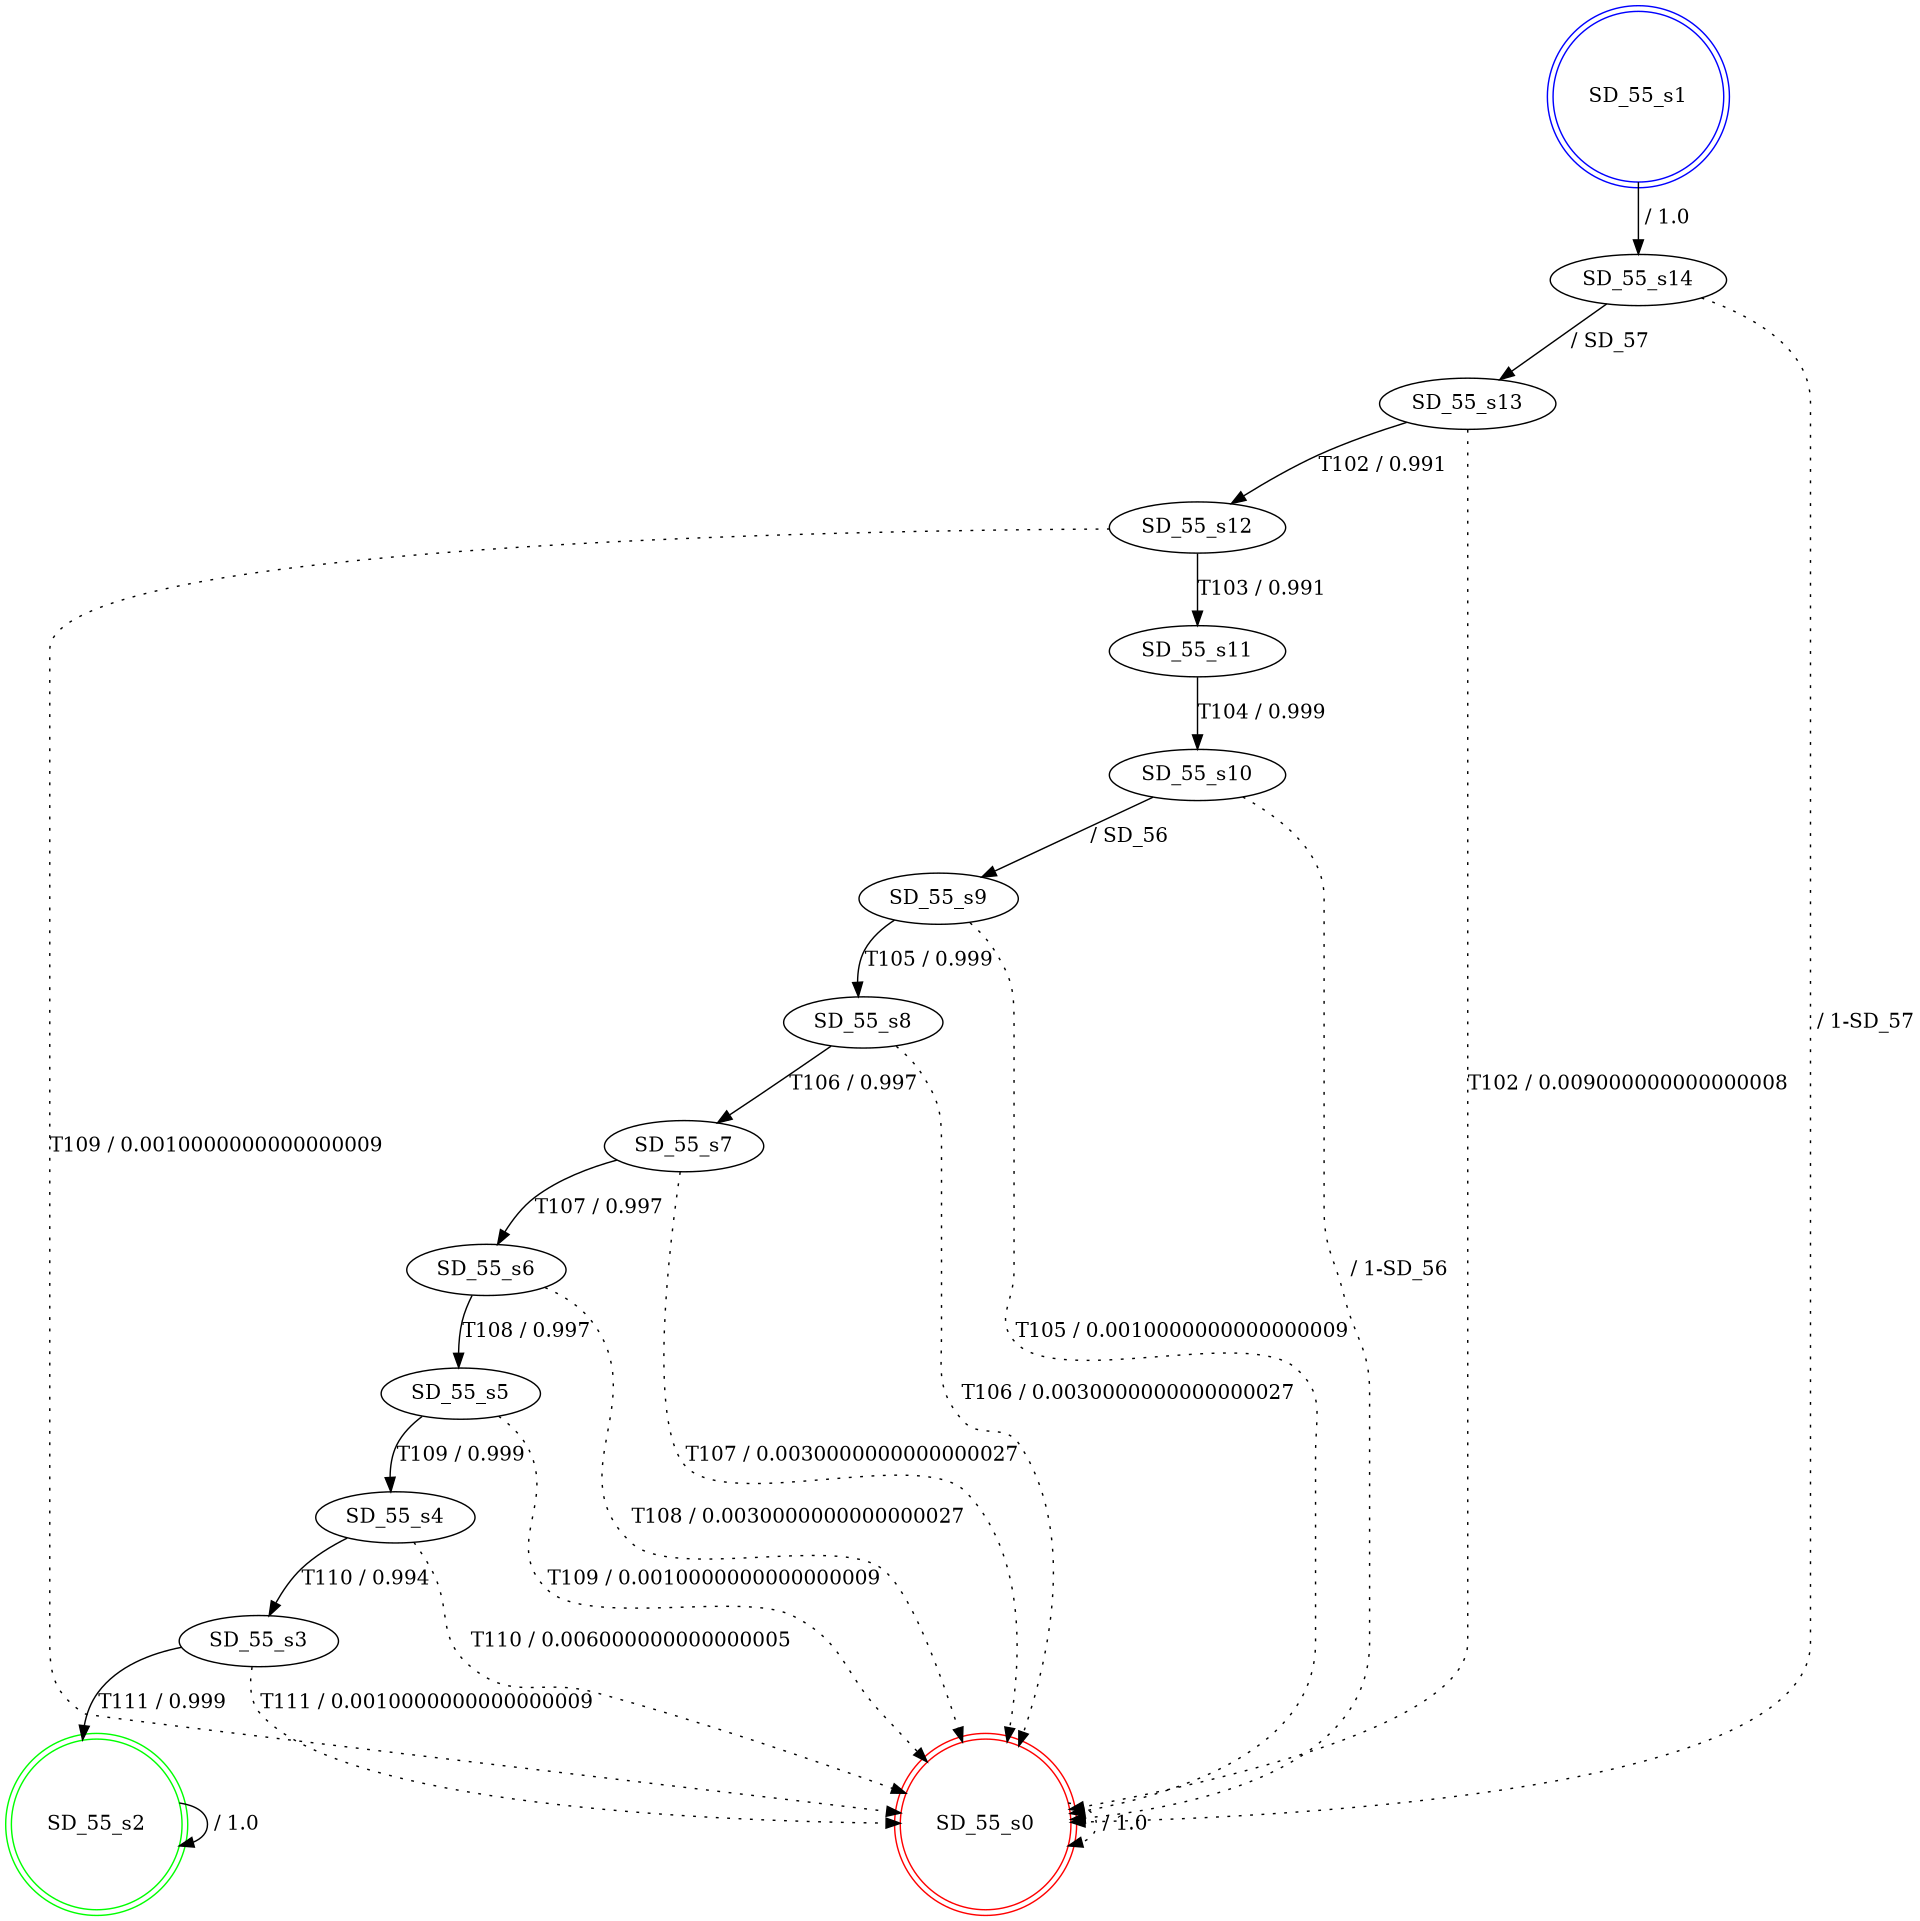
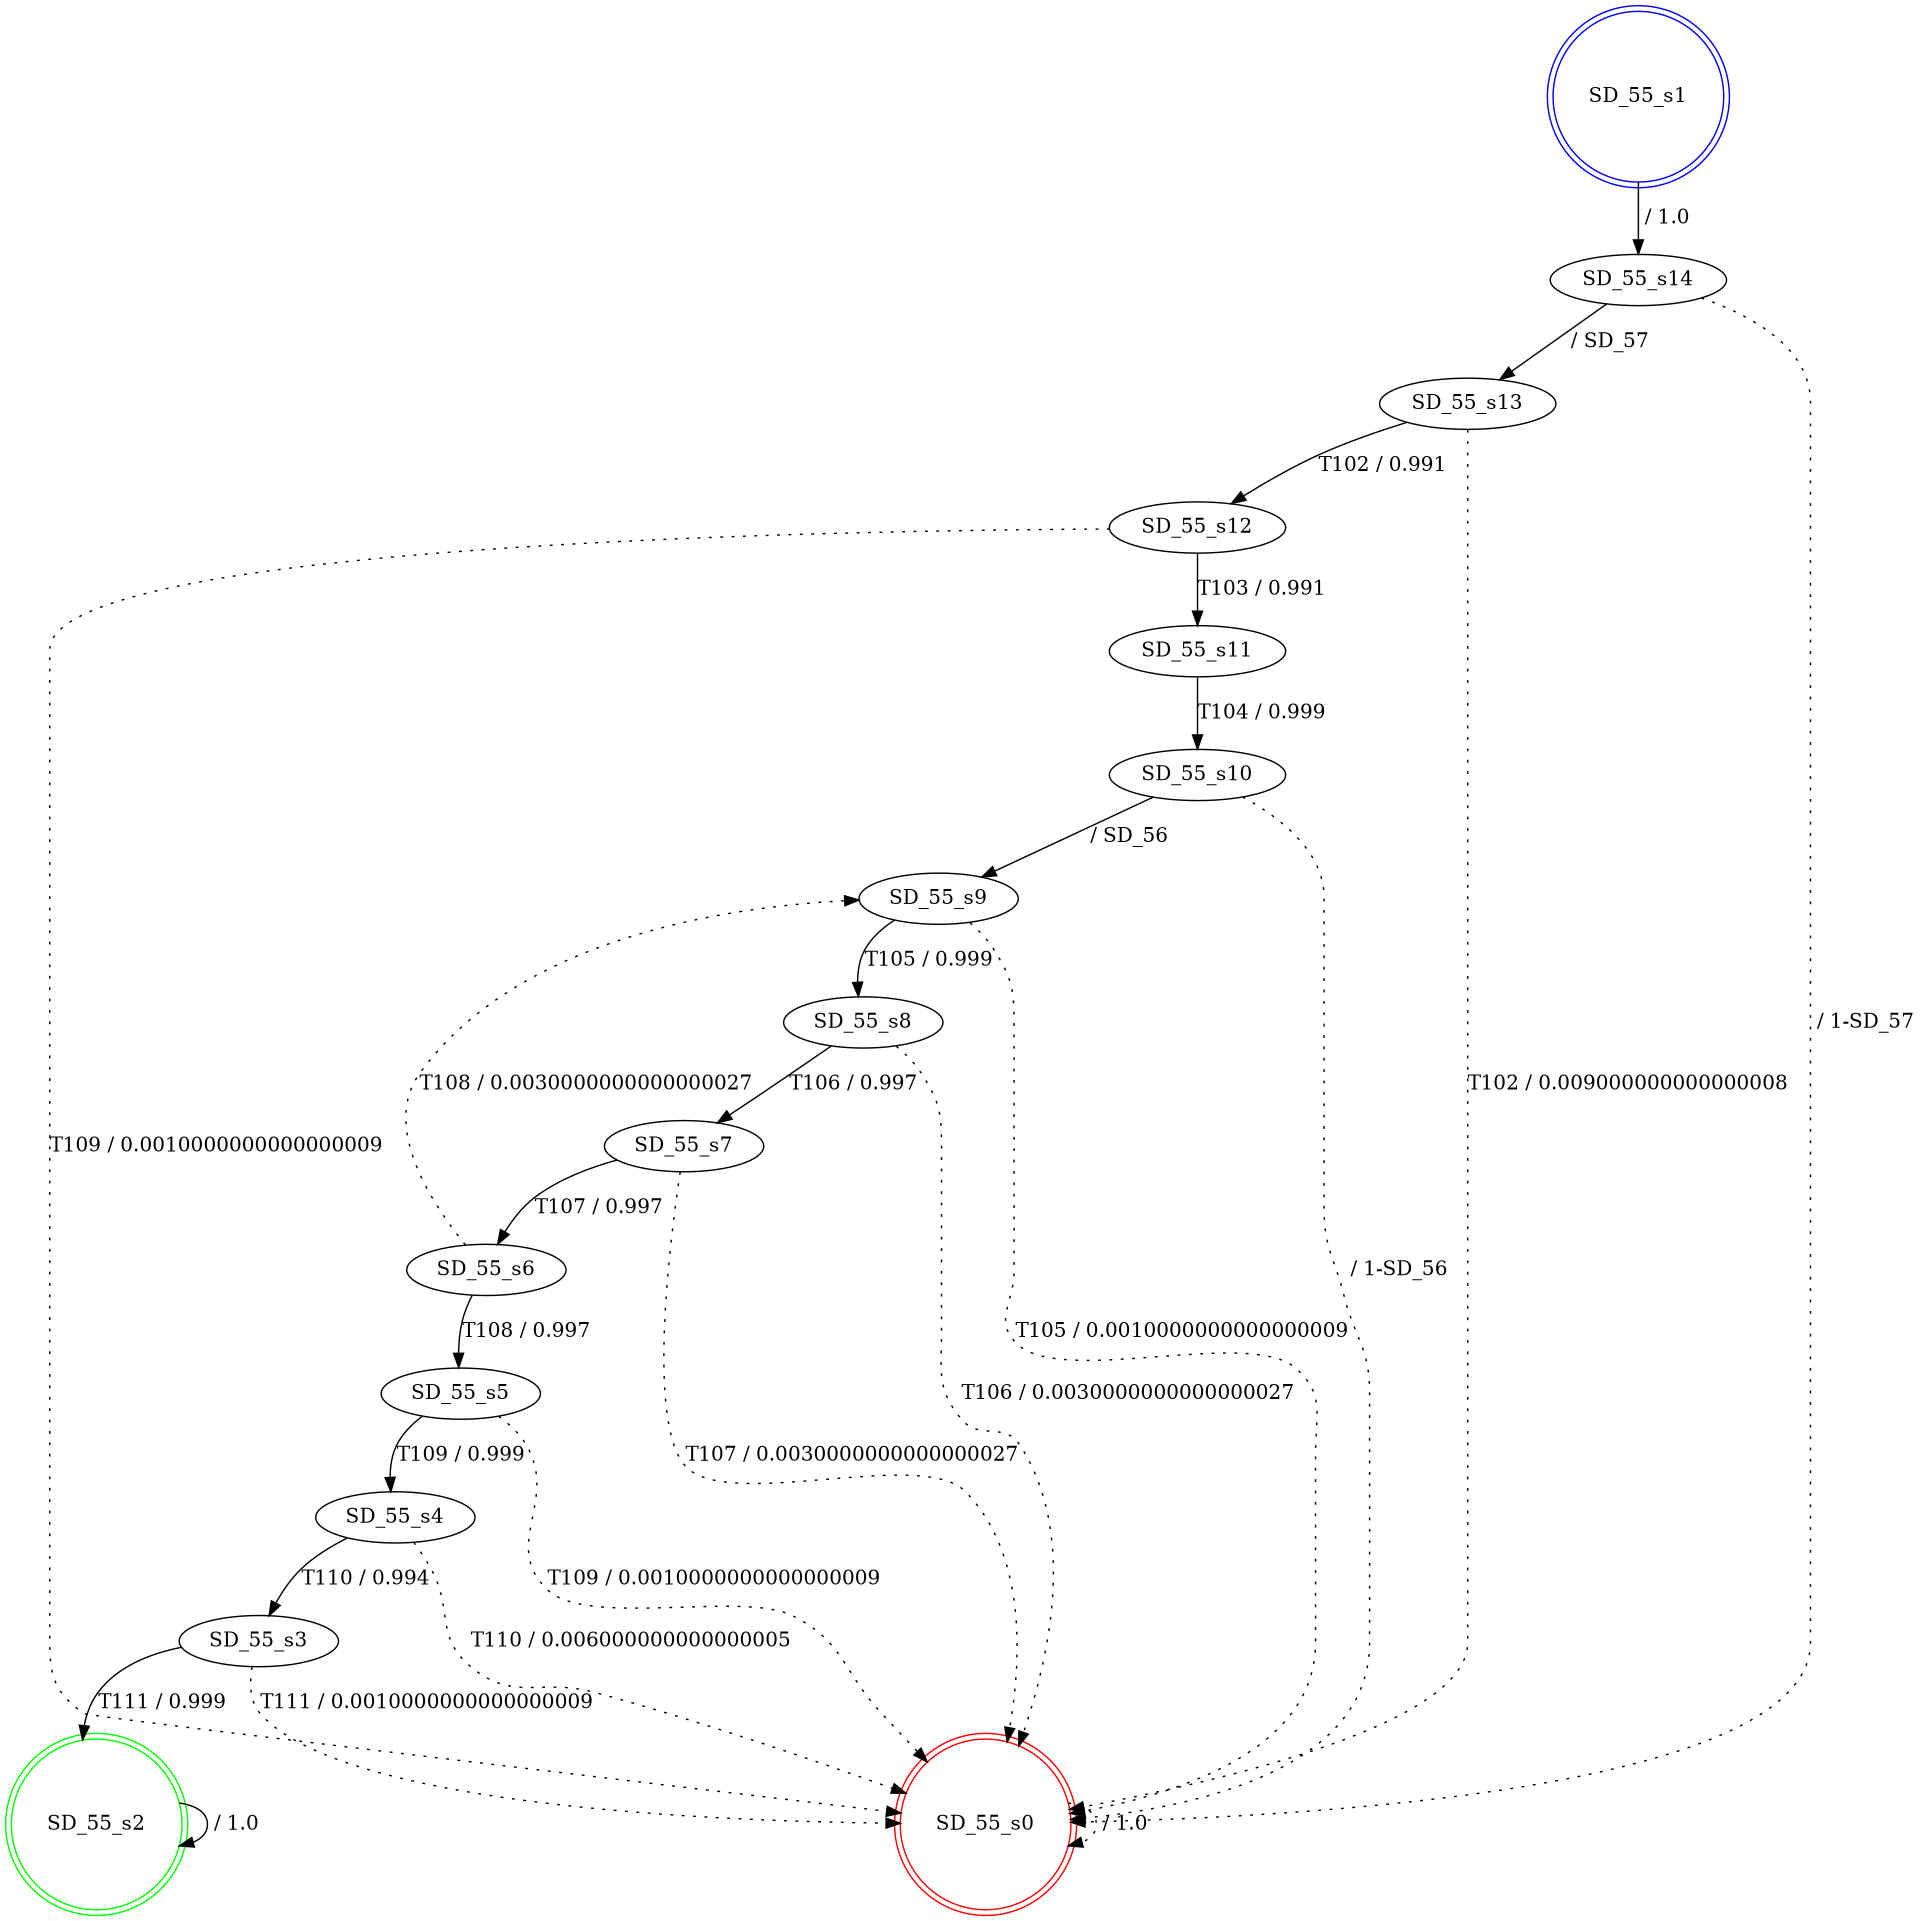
edge "SD_55_s6" -> "SD_55_s0": now "SD_55_s6" -> "SD_55_s9"
